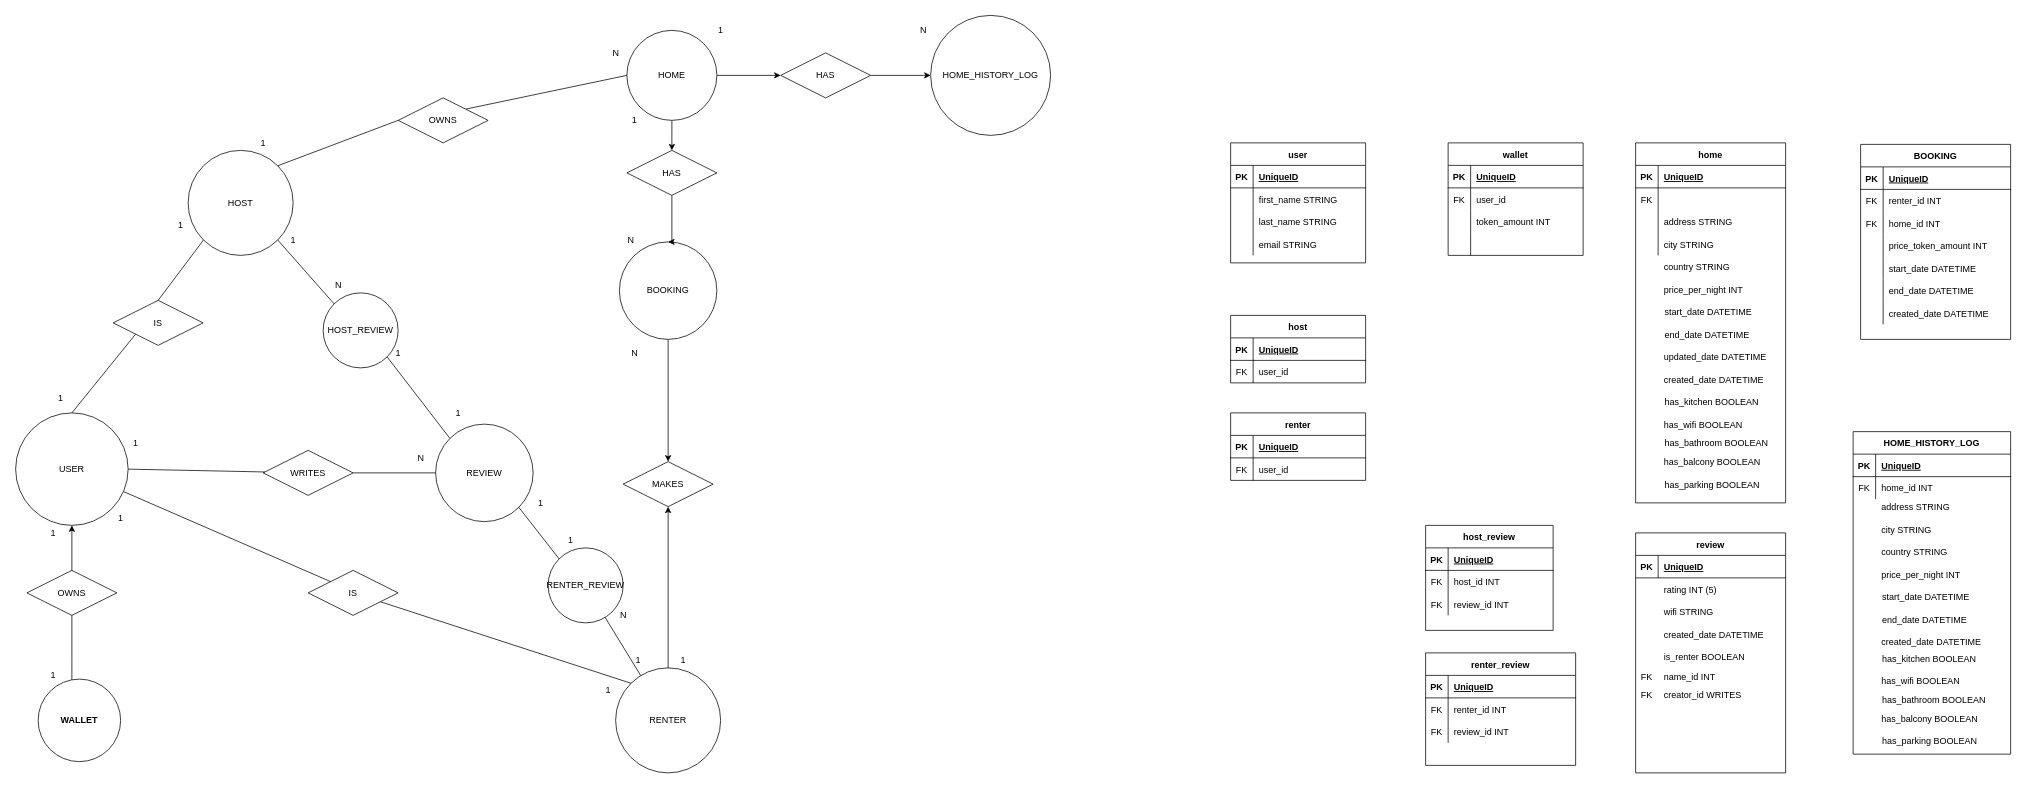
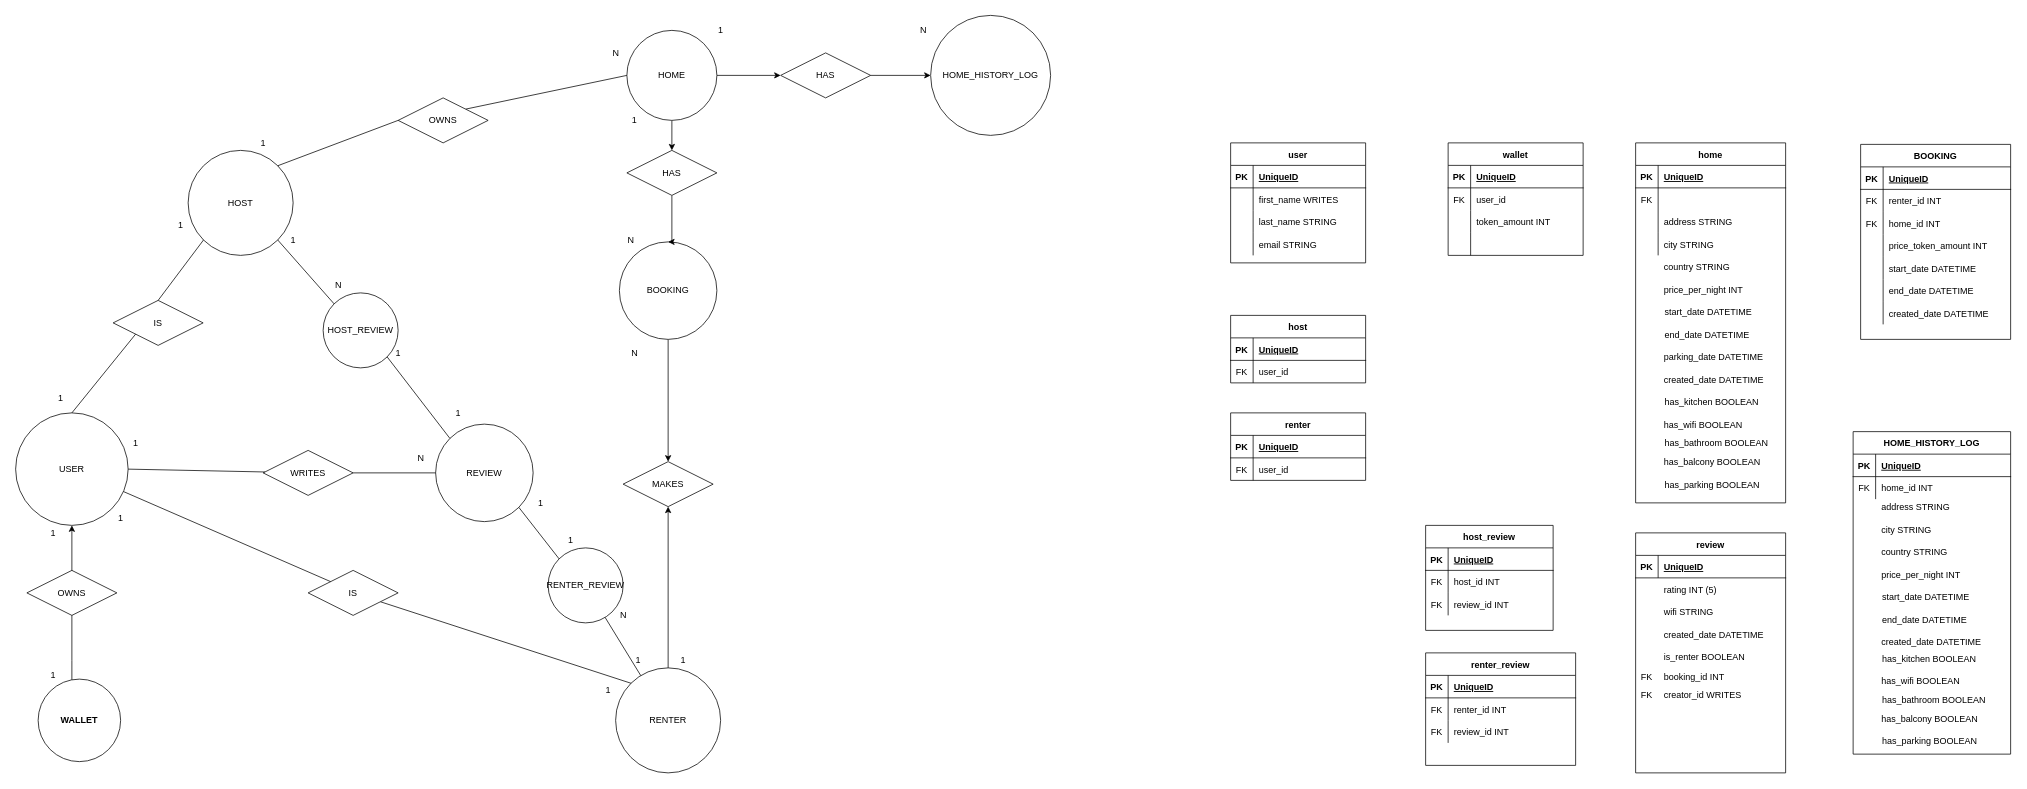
node "first_name STRING": label "first_name STRING" -> "first_name WRITES"
node "updated_date DATETIME": label "updated_date DATETIME" -> "parking_date DATETIME"
node "name_id INT": label "name_id INT" -> "booking_id INT"
